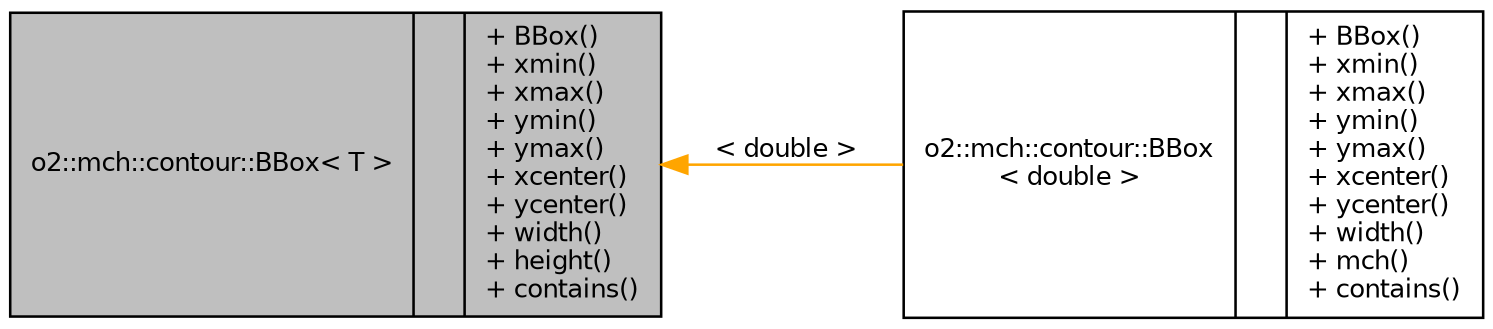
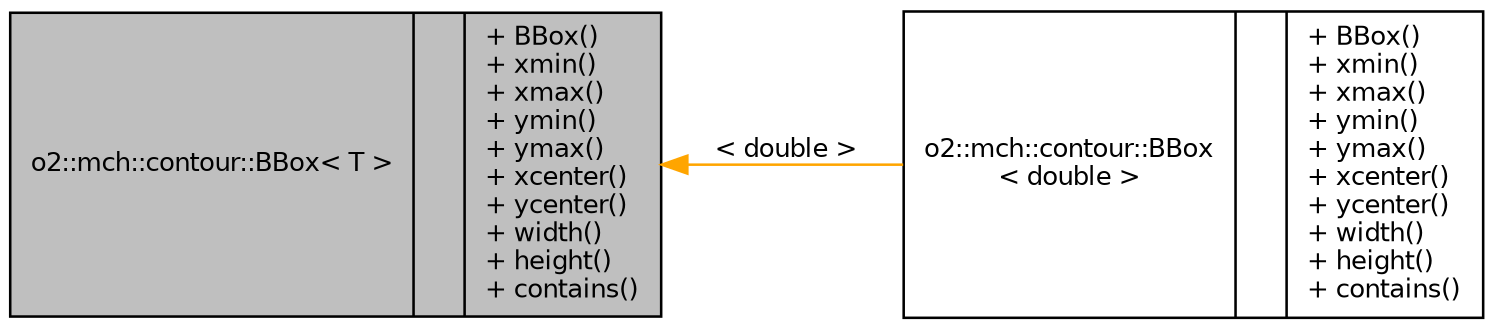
node "o2::mch::contour::BBox": text "+ mch()" -> "+ height()"
